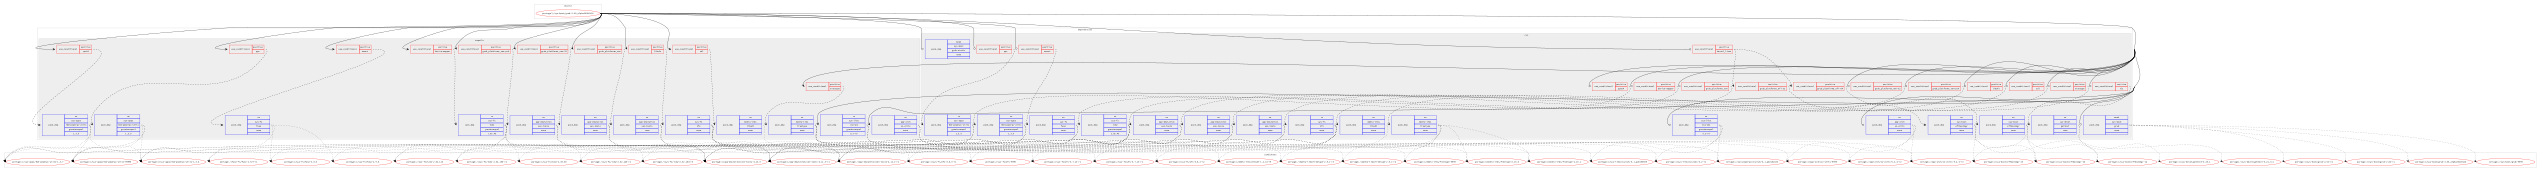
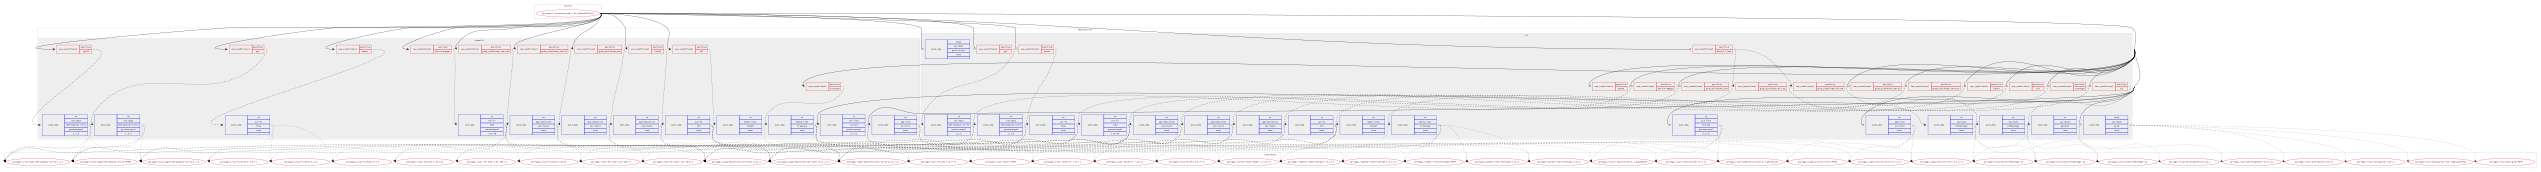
node "portage://fuse-fs/fuse-2.9.9-r1": label "portage://fuse-fs/fuse-2.9.9-r1" -> "portage://sys-fs/fuse-2.9.9-r1"
node "portage://media-libs/libsdl-1.2.15-r9": label "portage://media-libs/libsdl-1.2.15-r9" -> "portage://libs-libs/libsdl-1.2.15-r9"
